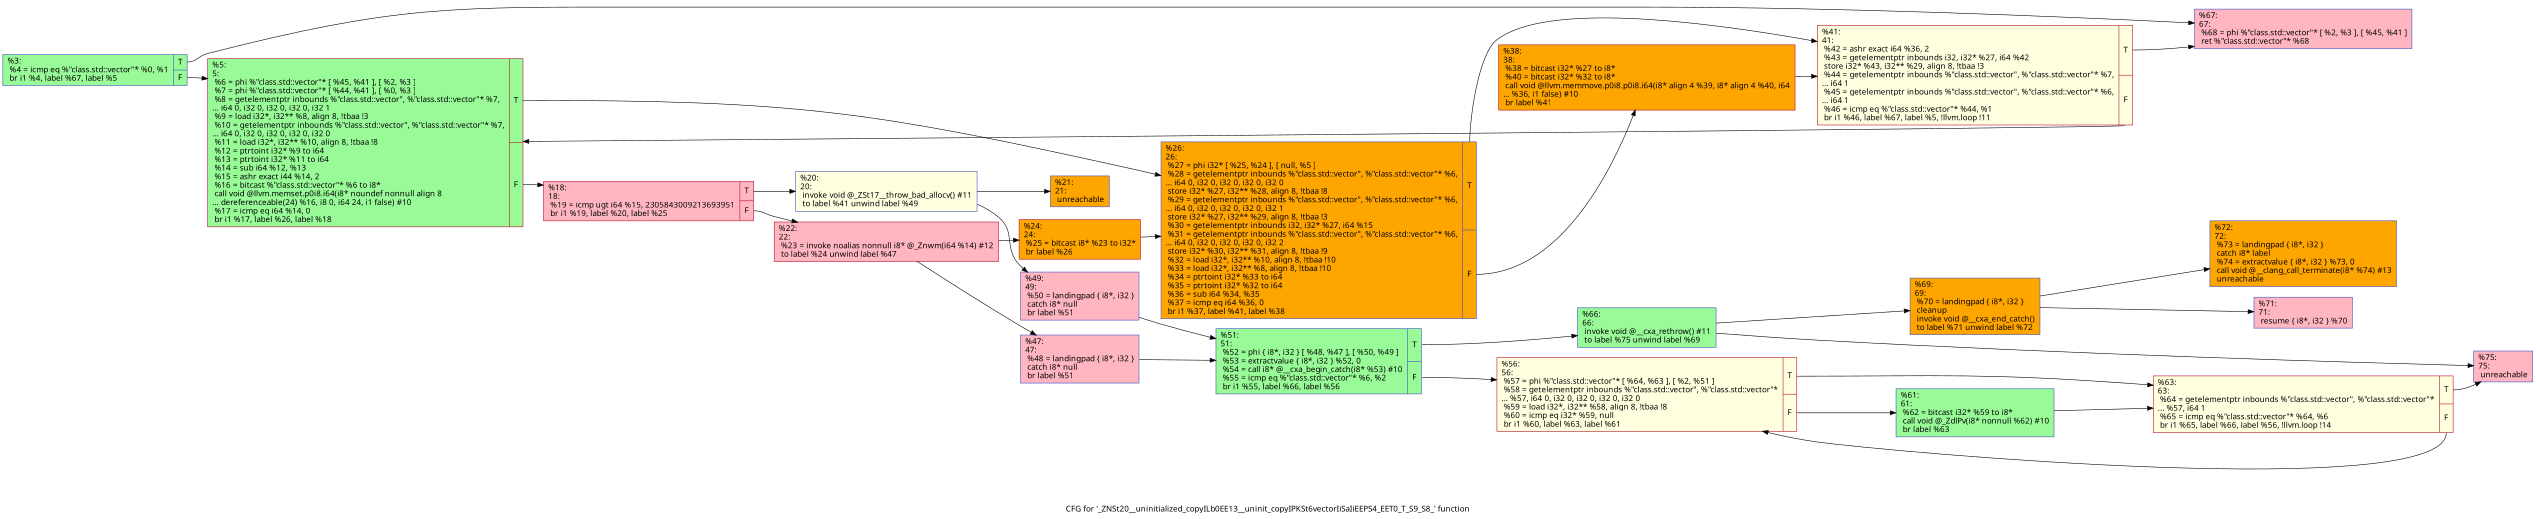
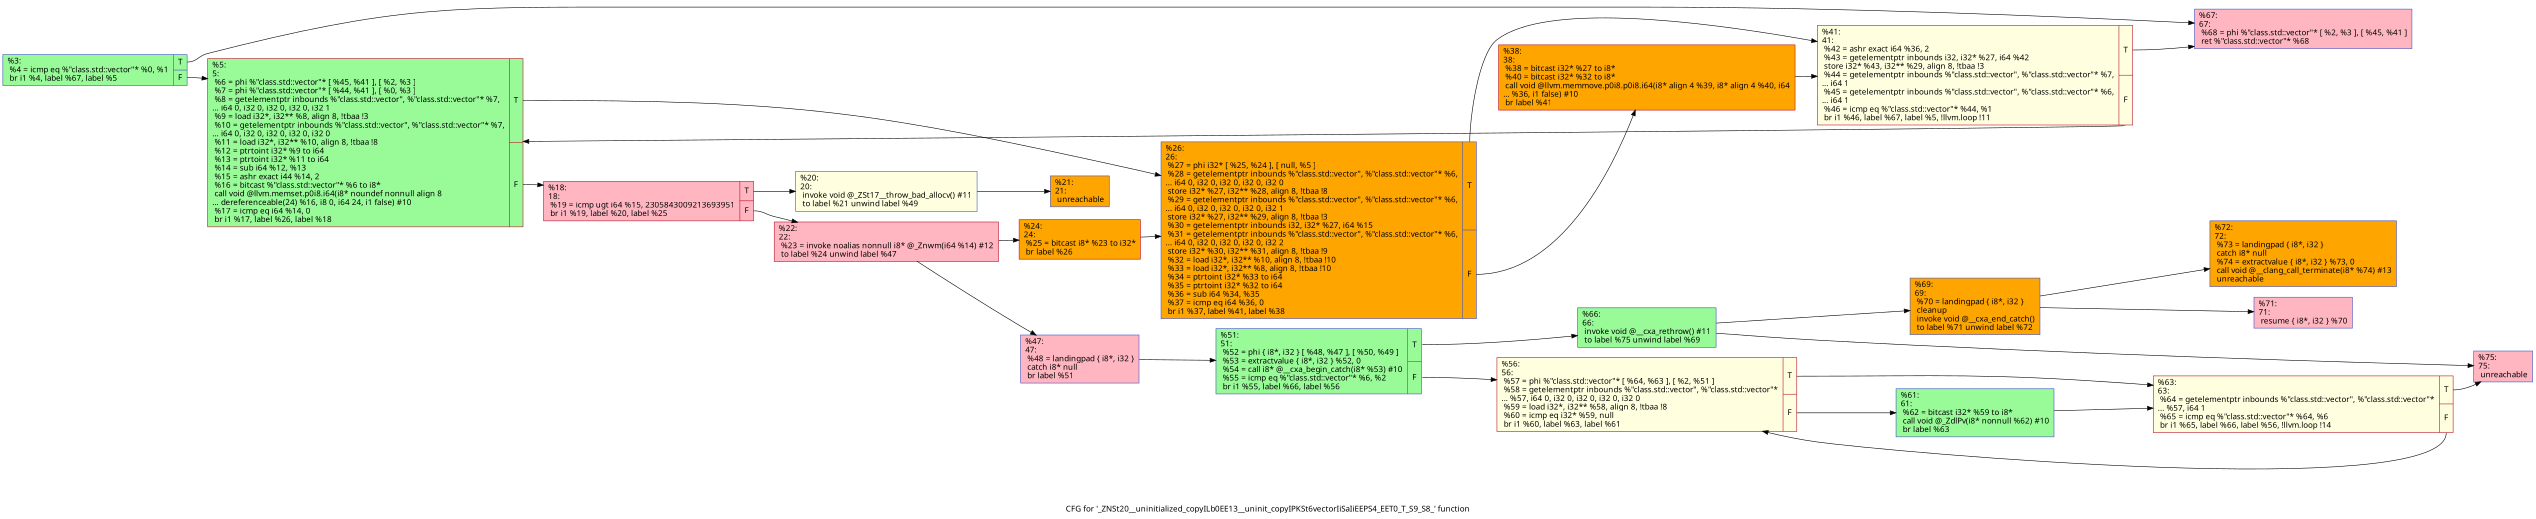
node "%20:": text "to label %41 unwind label %49" -> "to label %21 unwind label %49"
node "%72:": text "catch i8* label" -> "catch i8* null"
node "%49:": removed
